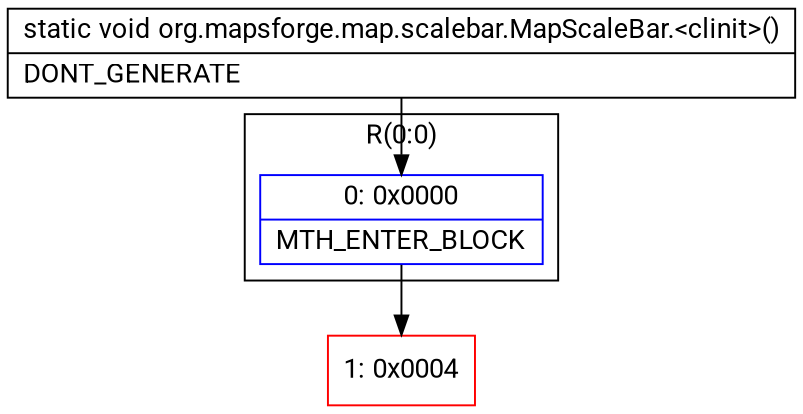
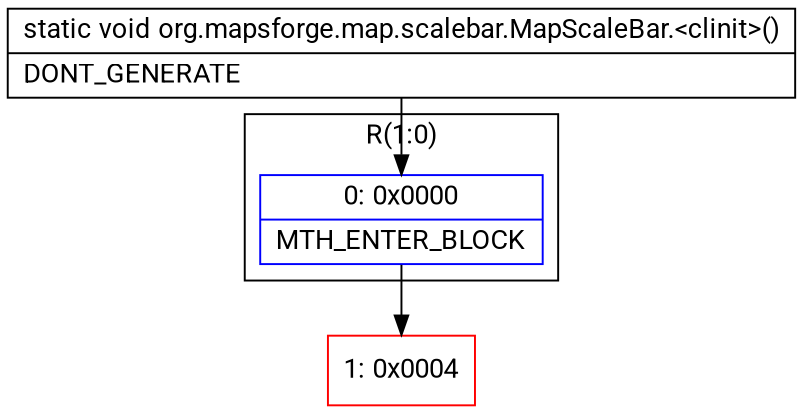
cluster "R(0:0)": label "R(0:0)" -> "R(1:0)"
